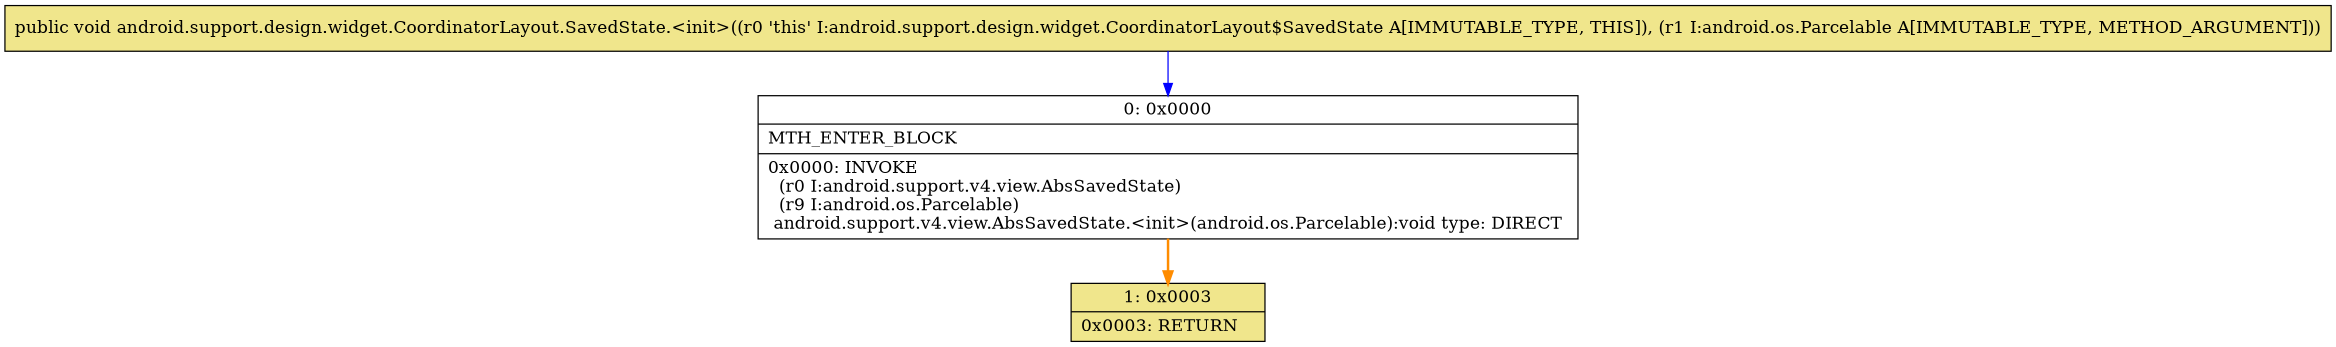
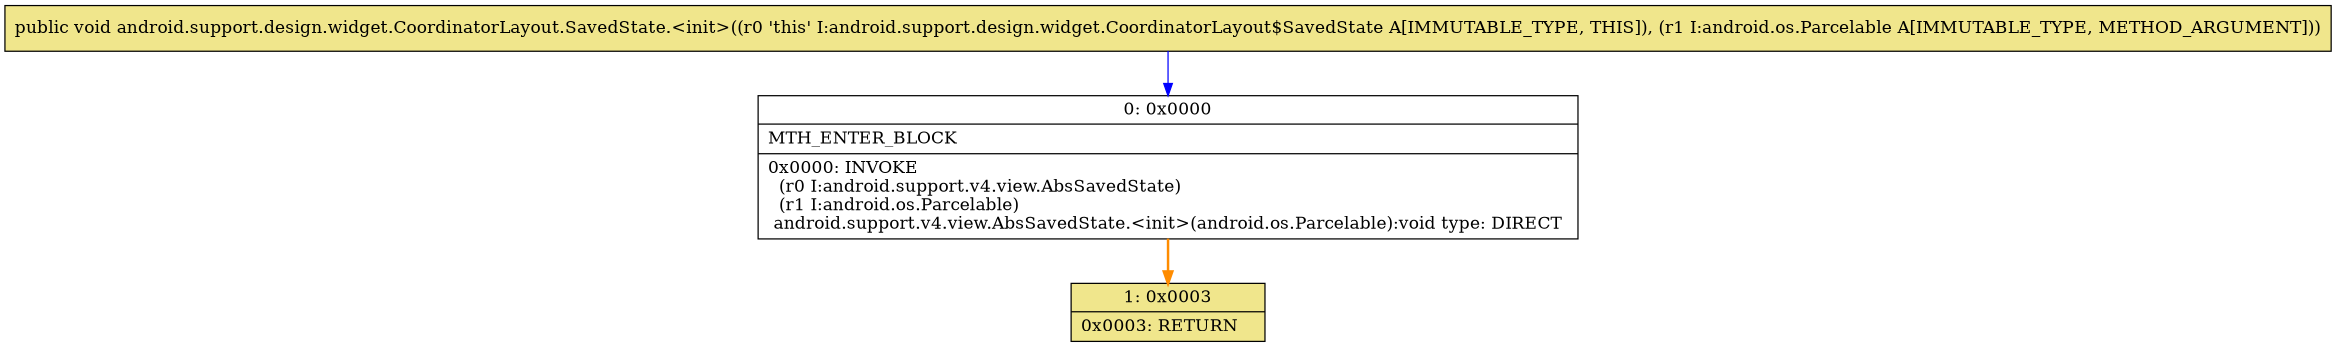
node "0: 0x0000": text "(r9 I:android.os.Parcelable)" -> "(r1 I:android.os.Parcelable)"
